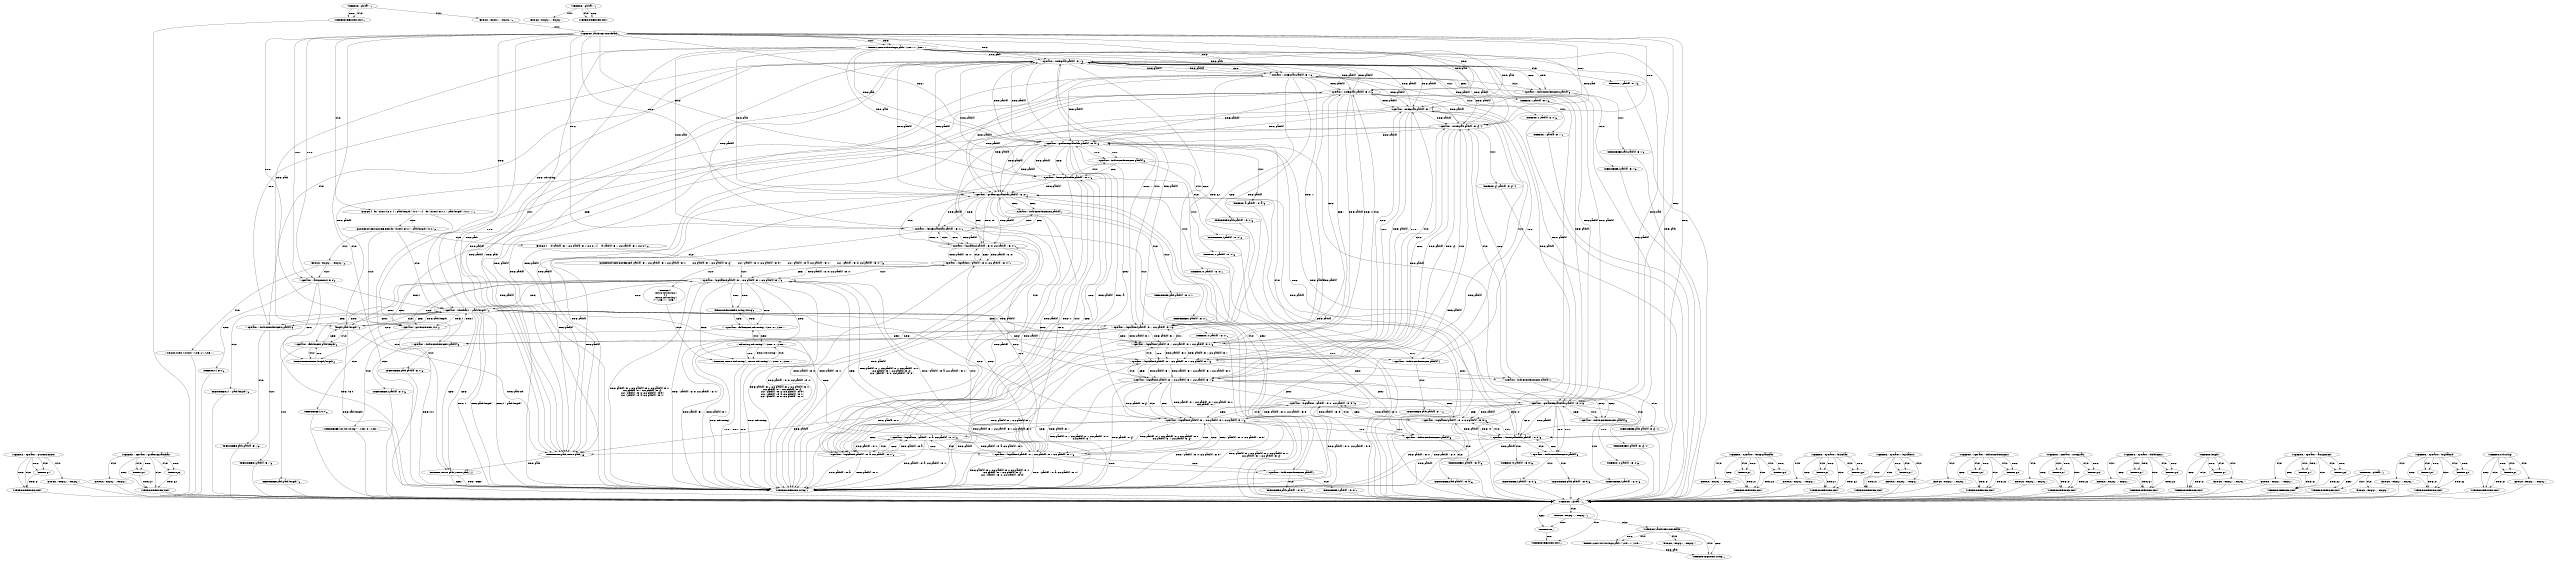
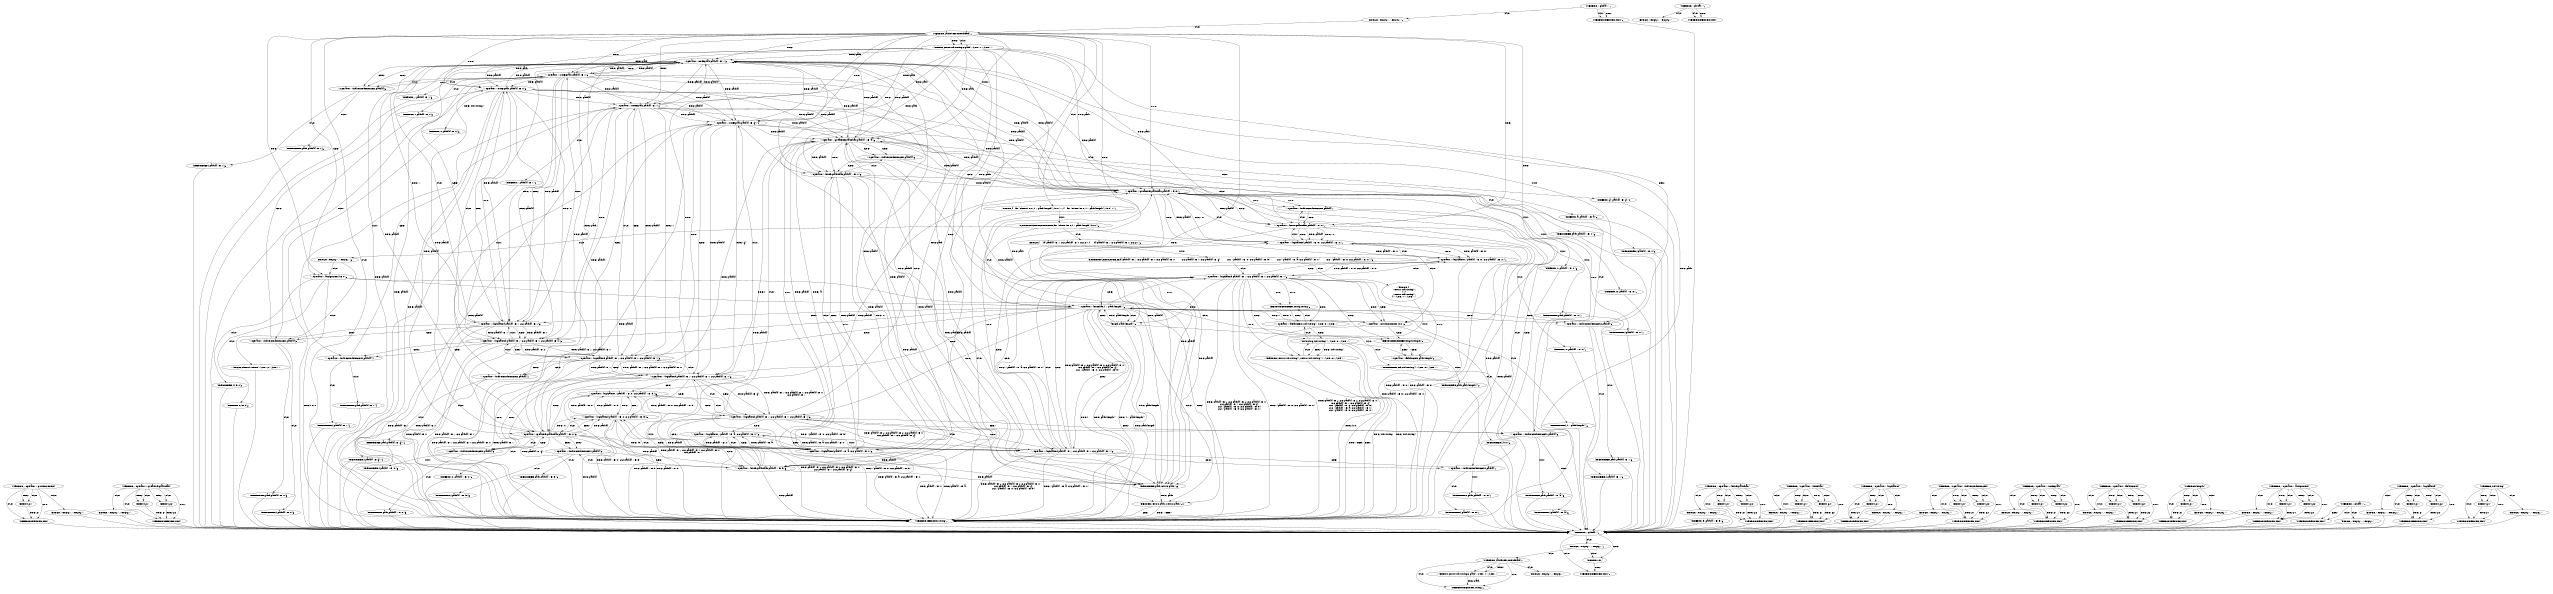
edge "(<operator>.notEquals,path[i] != '/')" -> "(LITERAL,'/',path[i] != '/')": now "(<operator>.notEquals,path[i] != '-')" -> "(LITERAL,'/',path[i] != '/')"
edge "(<operator>.notEquals,path[i] != '_')" -> "(LITERAL,'_',path[i] != '_')": label "AST: " -> "DDG: std::string()"
edge "(<operator>.notEquals,path[i] != '_')" -> "(LITERAL,'.',path[i] != '.')": now "(<operator>.notEquals,path[i] != '.')" -> "(LITERAL,'.',path[i] != '.')"
edge "(<operator>.notEquals,path[i] != '@')" -> "(length,path.length())": now "(<operator>.notEquals,path[i] != '@')" -> "(IDENTIFIER,path,return path;)"
edge "(<operator>.lessThan,i < path.length())" -> "(<operator>.notEquals,path[i] != '/')": label "DDG: std::string" -> "CDG: "
edge "(<operator>.logicalAnd,path[i] != '/' && path[i] != '-')" -> "(<operator>.notEquals,path[i] != '-')": label "DDG: p2" -> "AST: "
edge "<(<operator>.fieldAccess,std::string)<SUB>8</SUB>>" -> "(FIELD_IDENTIFIER,string,string)": label "DDG: " -> "AST: "
edge "(<operator>.assignment,i = 0)" -> "(LITERAL,0,i = 0)": label "CFG: " -> "AST: "
edge "(<operator>.postIncrement,i++)" -> "(FIELD_IDENTIFIER,length,length)": added, label "CFG:"
edge "<(<operator>.fieldAccess,std::string)<SUB>8</SUB>>" -> "<(IDENTIFIER,std,std::string())<SUB>8</SUB>>": now "<(std.string,std::string())<SUB>8</SUB>>" -> "<(IDENTIFIER,std,std::string())<SUB>8</SUB>>"
edge "(<operator>.fieldAccess,path.length)" -> "(length,path.length())": removed, label "CFG:"
edge "(<operator>.fieldAccess,path.length)" -> "(FIELD_IDENTIFIER,length,length)": label "AST: " -> "CFG: "
node "(IDENTIFIER,i,i = 0)": added
edge "(length,path.length())" -> "(IDENTIFIER,path,return path;)": label "DDG: path.std" -> "DDG: path.length"
edge "(<operator>.logicalNot,!(path[i] >= '0' && path[i] <= '9'))" -> "(<operator>.logicalAnd,path[i] >= '0' && path[i] <= '9')": label "AST: " -> "DDG: "
edge "(<operator>.logicalAnd,path[i] >= '0' && path[i] <= '9')" -> "(<operator>.greaterEqualsThan,path[i] >= '0')": added, label "AST:"
node "(IDENTIFIER,i,path[i] != '.')": added
edge "(<operator>.greaterEqualsThan,path[i] >= '0')" -> "(LITERAL,'0',path[i] >= '0')": label "DDG: " -> "AST: "
edge "(<operator>.lessEqualsThan,path[i] <= '9')" -> "(LITERAL,'9',path[i] <= '9')": now "(<operator>.lessEqualsThan,path[i] <= '9')" -> "(<operator>.logicalNot,!(path[i] >= '0' && path[i] <= '9'))"
node "(IDENTIFIER,path,path[i] >= '0')": added
